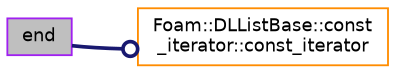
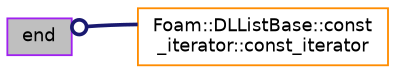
edge "end" -> "Foam::DLListBase::const _iterator::const_iterator": reversed
